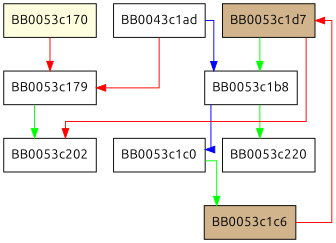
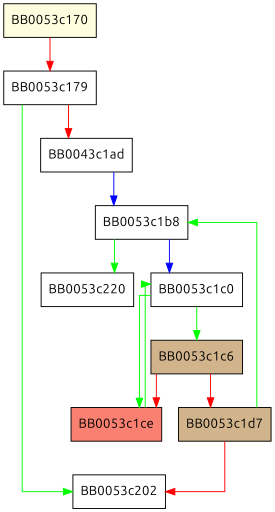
edge "BB0043c1ad" -> "BB0053c179": reversed
node "BB0053c1ce": added
